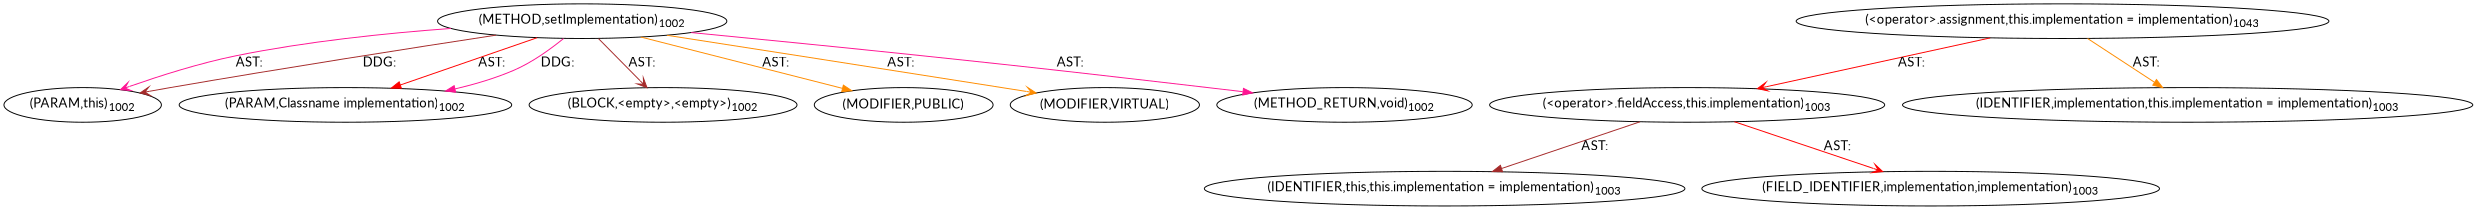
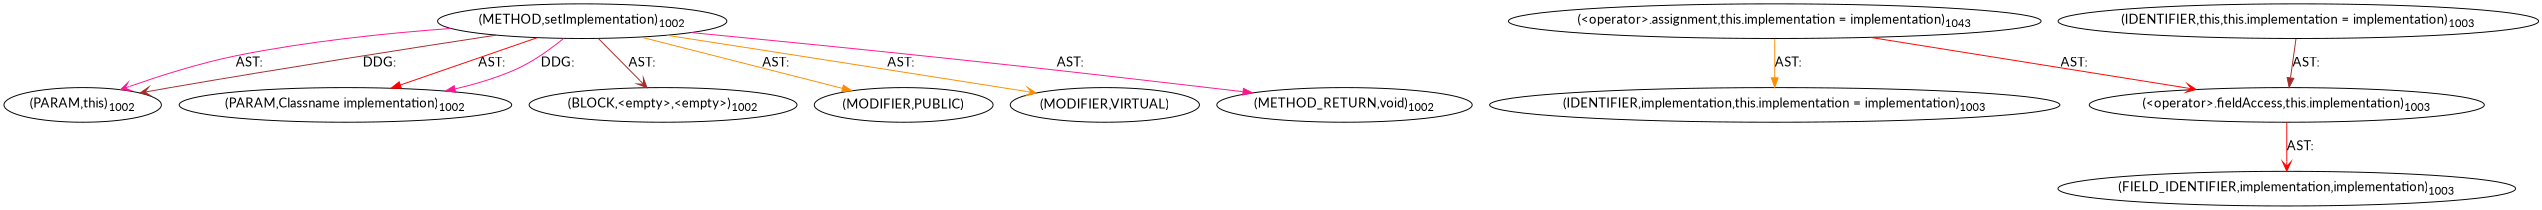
edge "(<operator>.fieldAccess,this.implementation)" -> "(IDENTIFIER,this,this.implementation = implementation)": reversed
